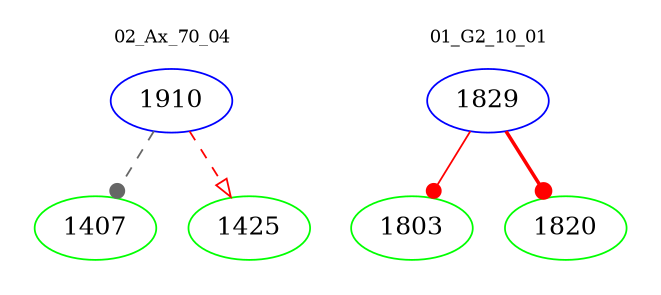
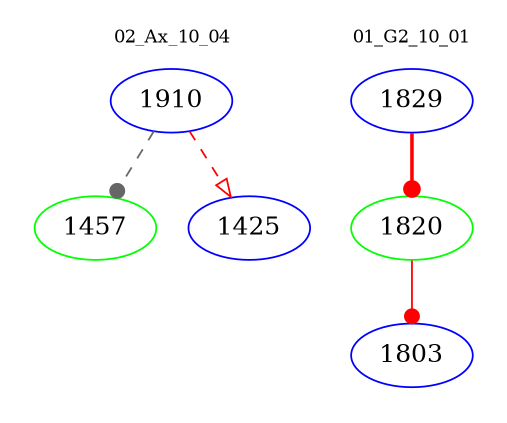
cluster "02_Ax_70_04": label "02_Ax_70_04" -> "02_Ax_10_04"
edge "1829" -> "1803": now "1820" -> "1803"
node "1407": label "1407" -> "1457"
node "1425": color green -> blue
node "1803": color green -> blue
